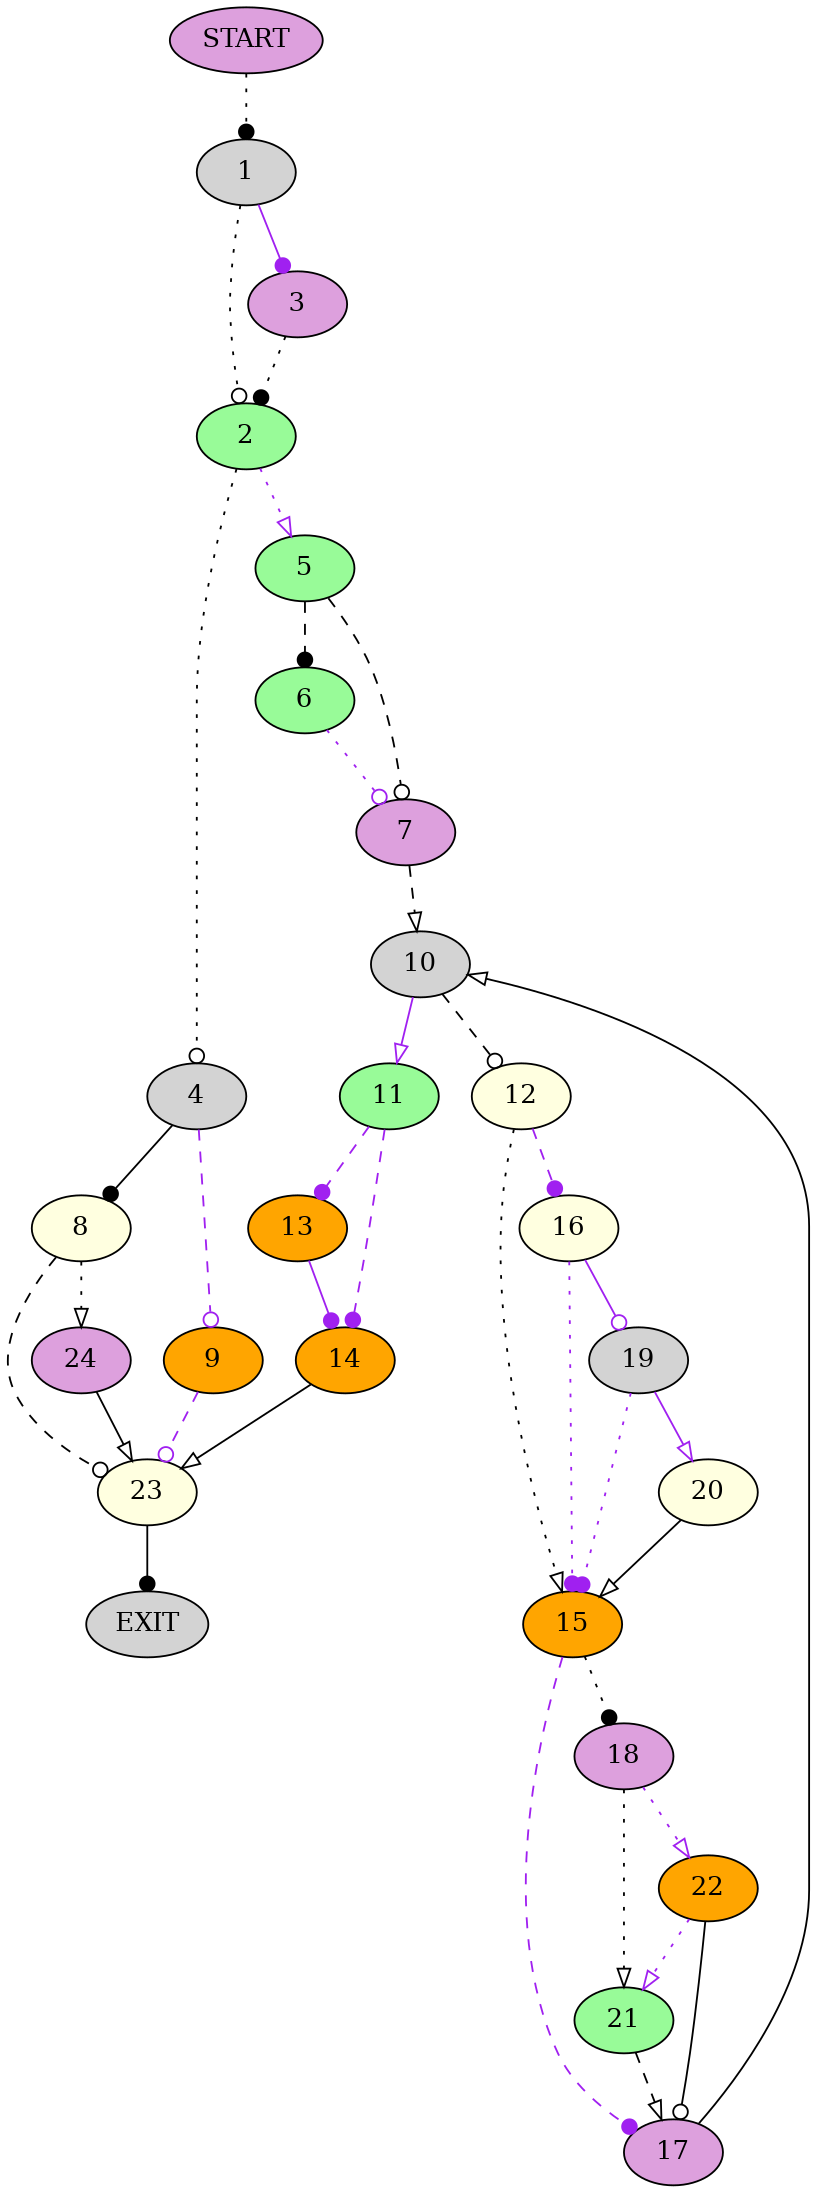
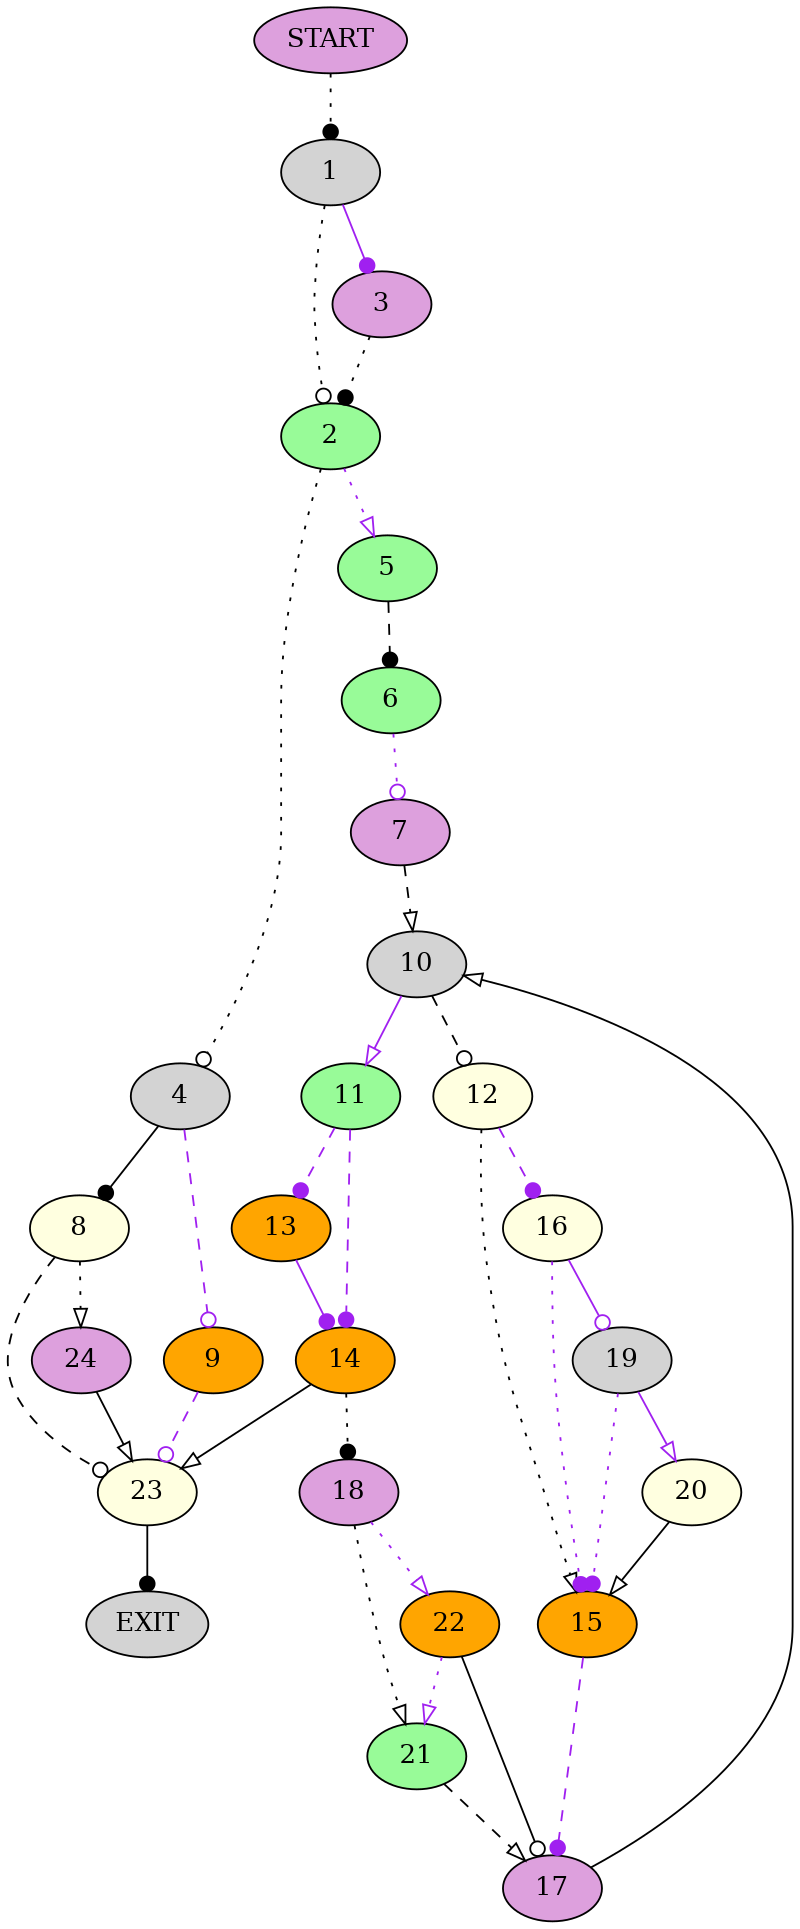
edge "5" -> "7": removed
edge "15" -> "18": now "14" -> "18"
